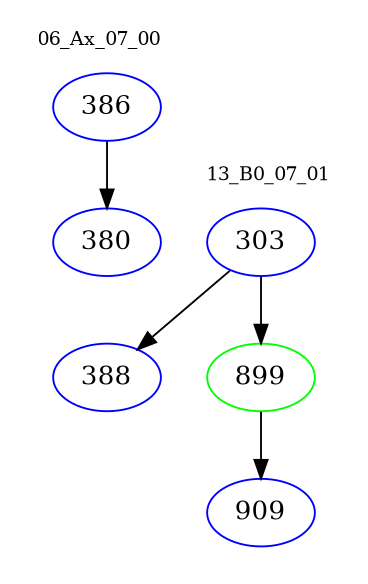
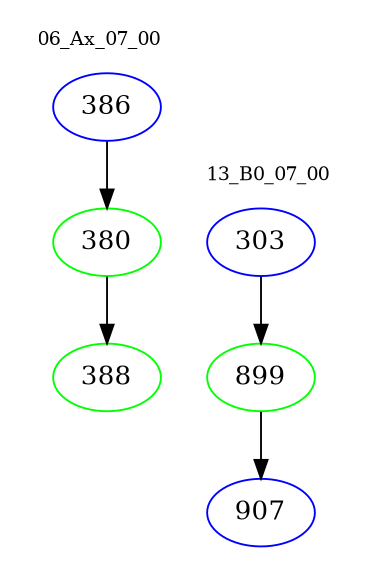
cluster "13_B0_07_01": label "13_B0_07_01" -> "13_B0_07_00"
node "380": color blue -> green
edge "303" -> "388": now "380" -> "388"
node "388": color blue -> green
node "909": label "909" -> "907"
